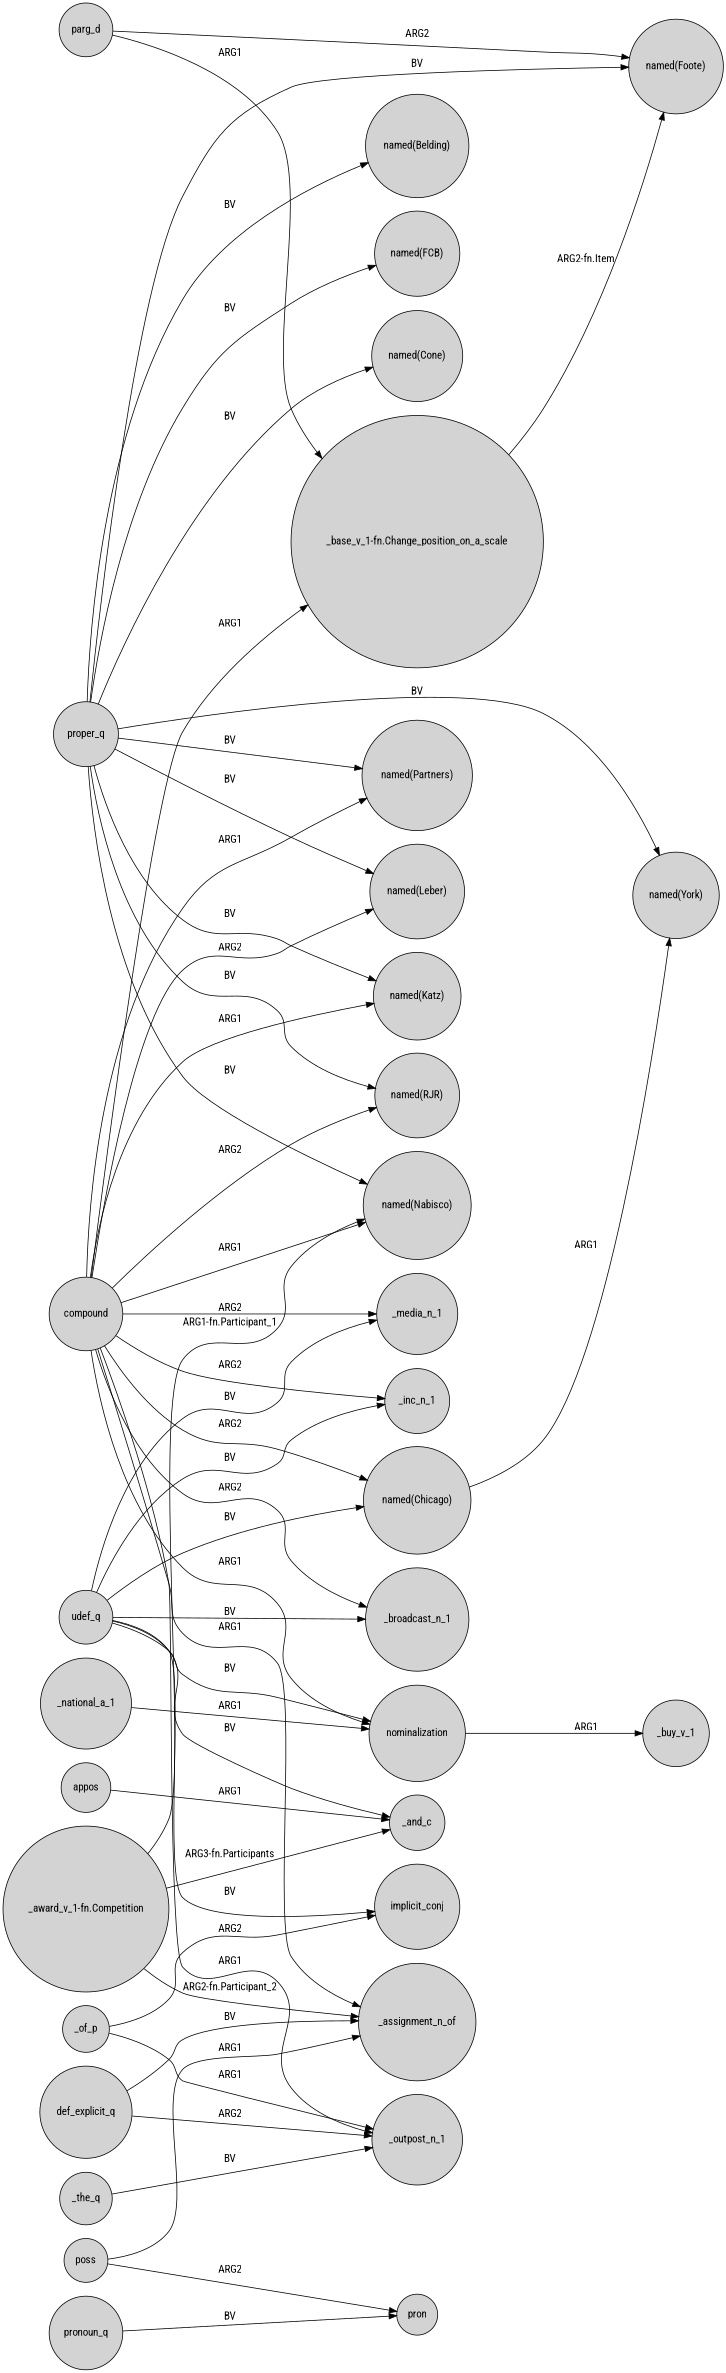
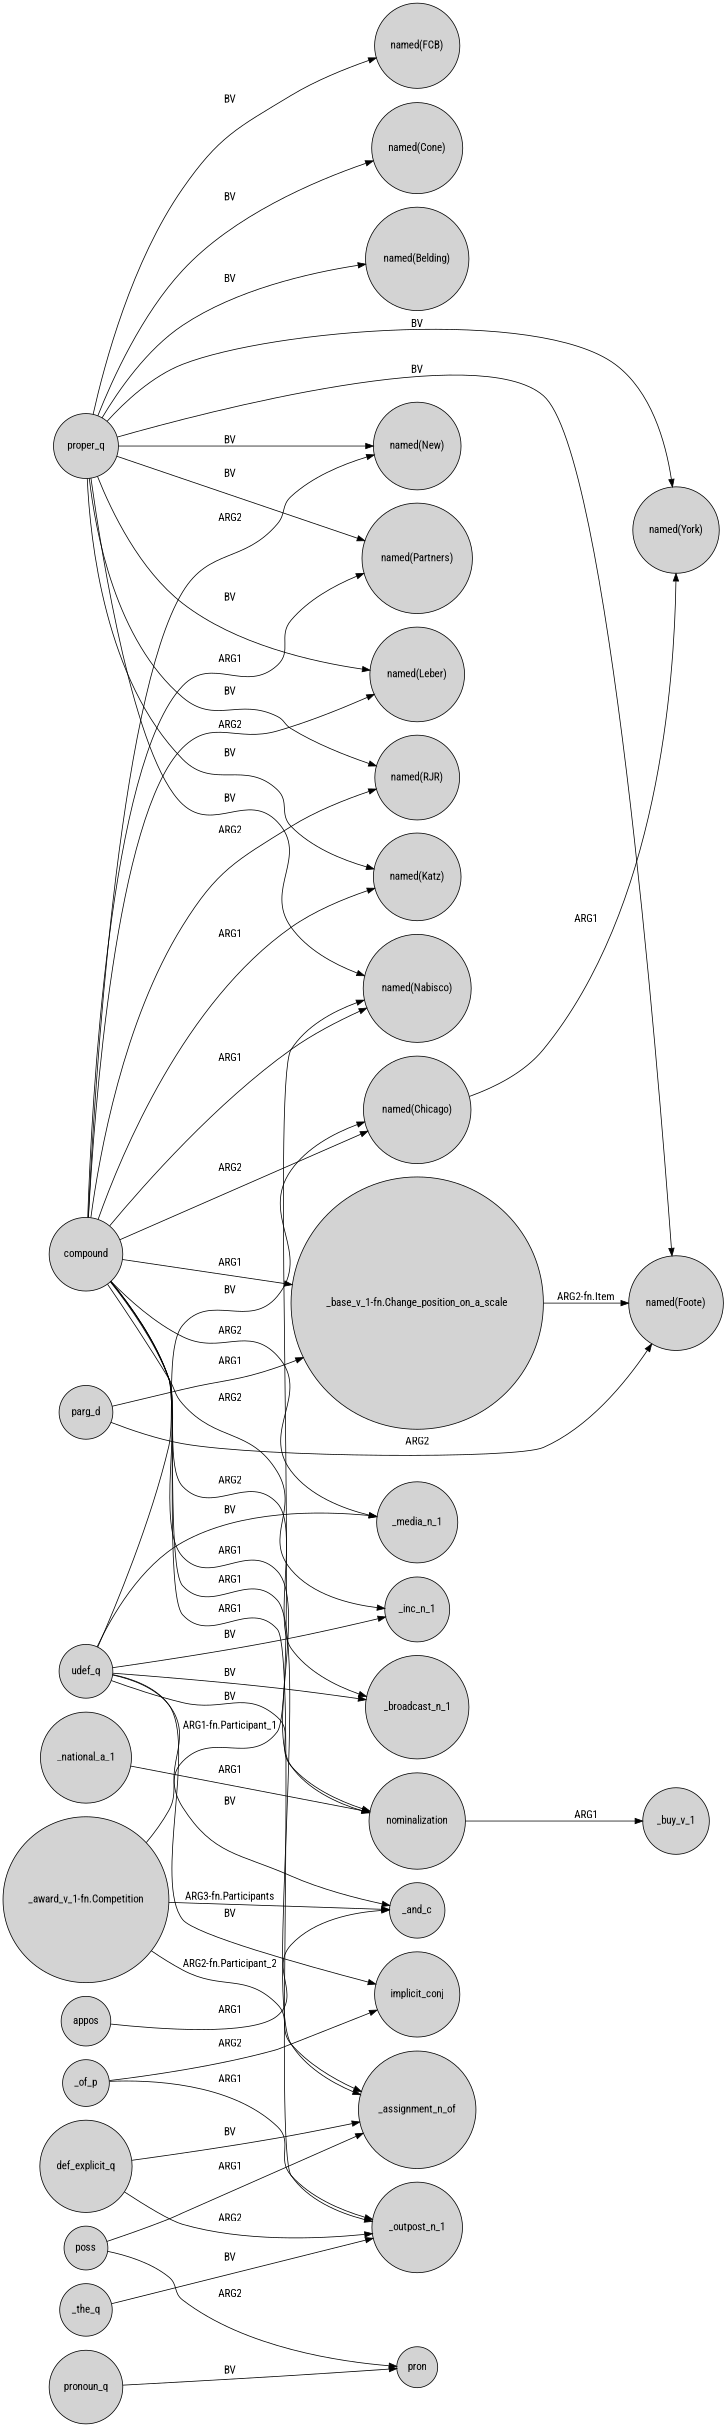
node "named(New)": added
